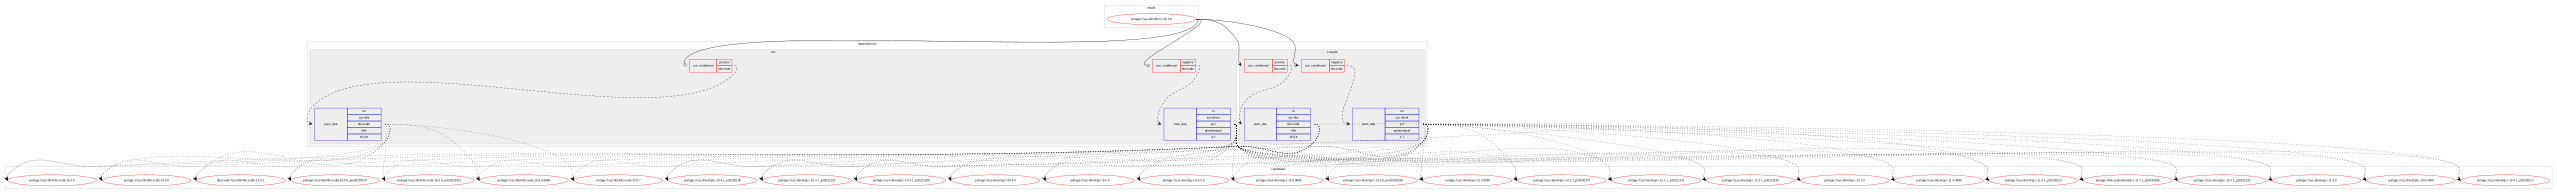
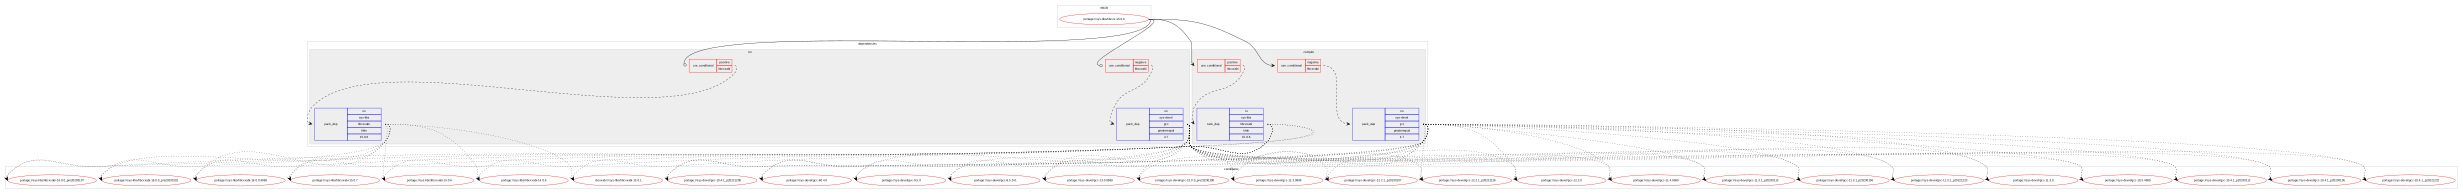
node "portage://sys-devel/gcc-12.2.1_p20221231": removed
node "portage://libcxxabi-devel/gcc-11.3.1_p20230106": label "portage://libcxxabi-devel/gcc-11.3.1_p20230106" -> "portage://sys-devel/gcc-11.3.1_p20230106"
